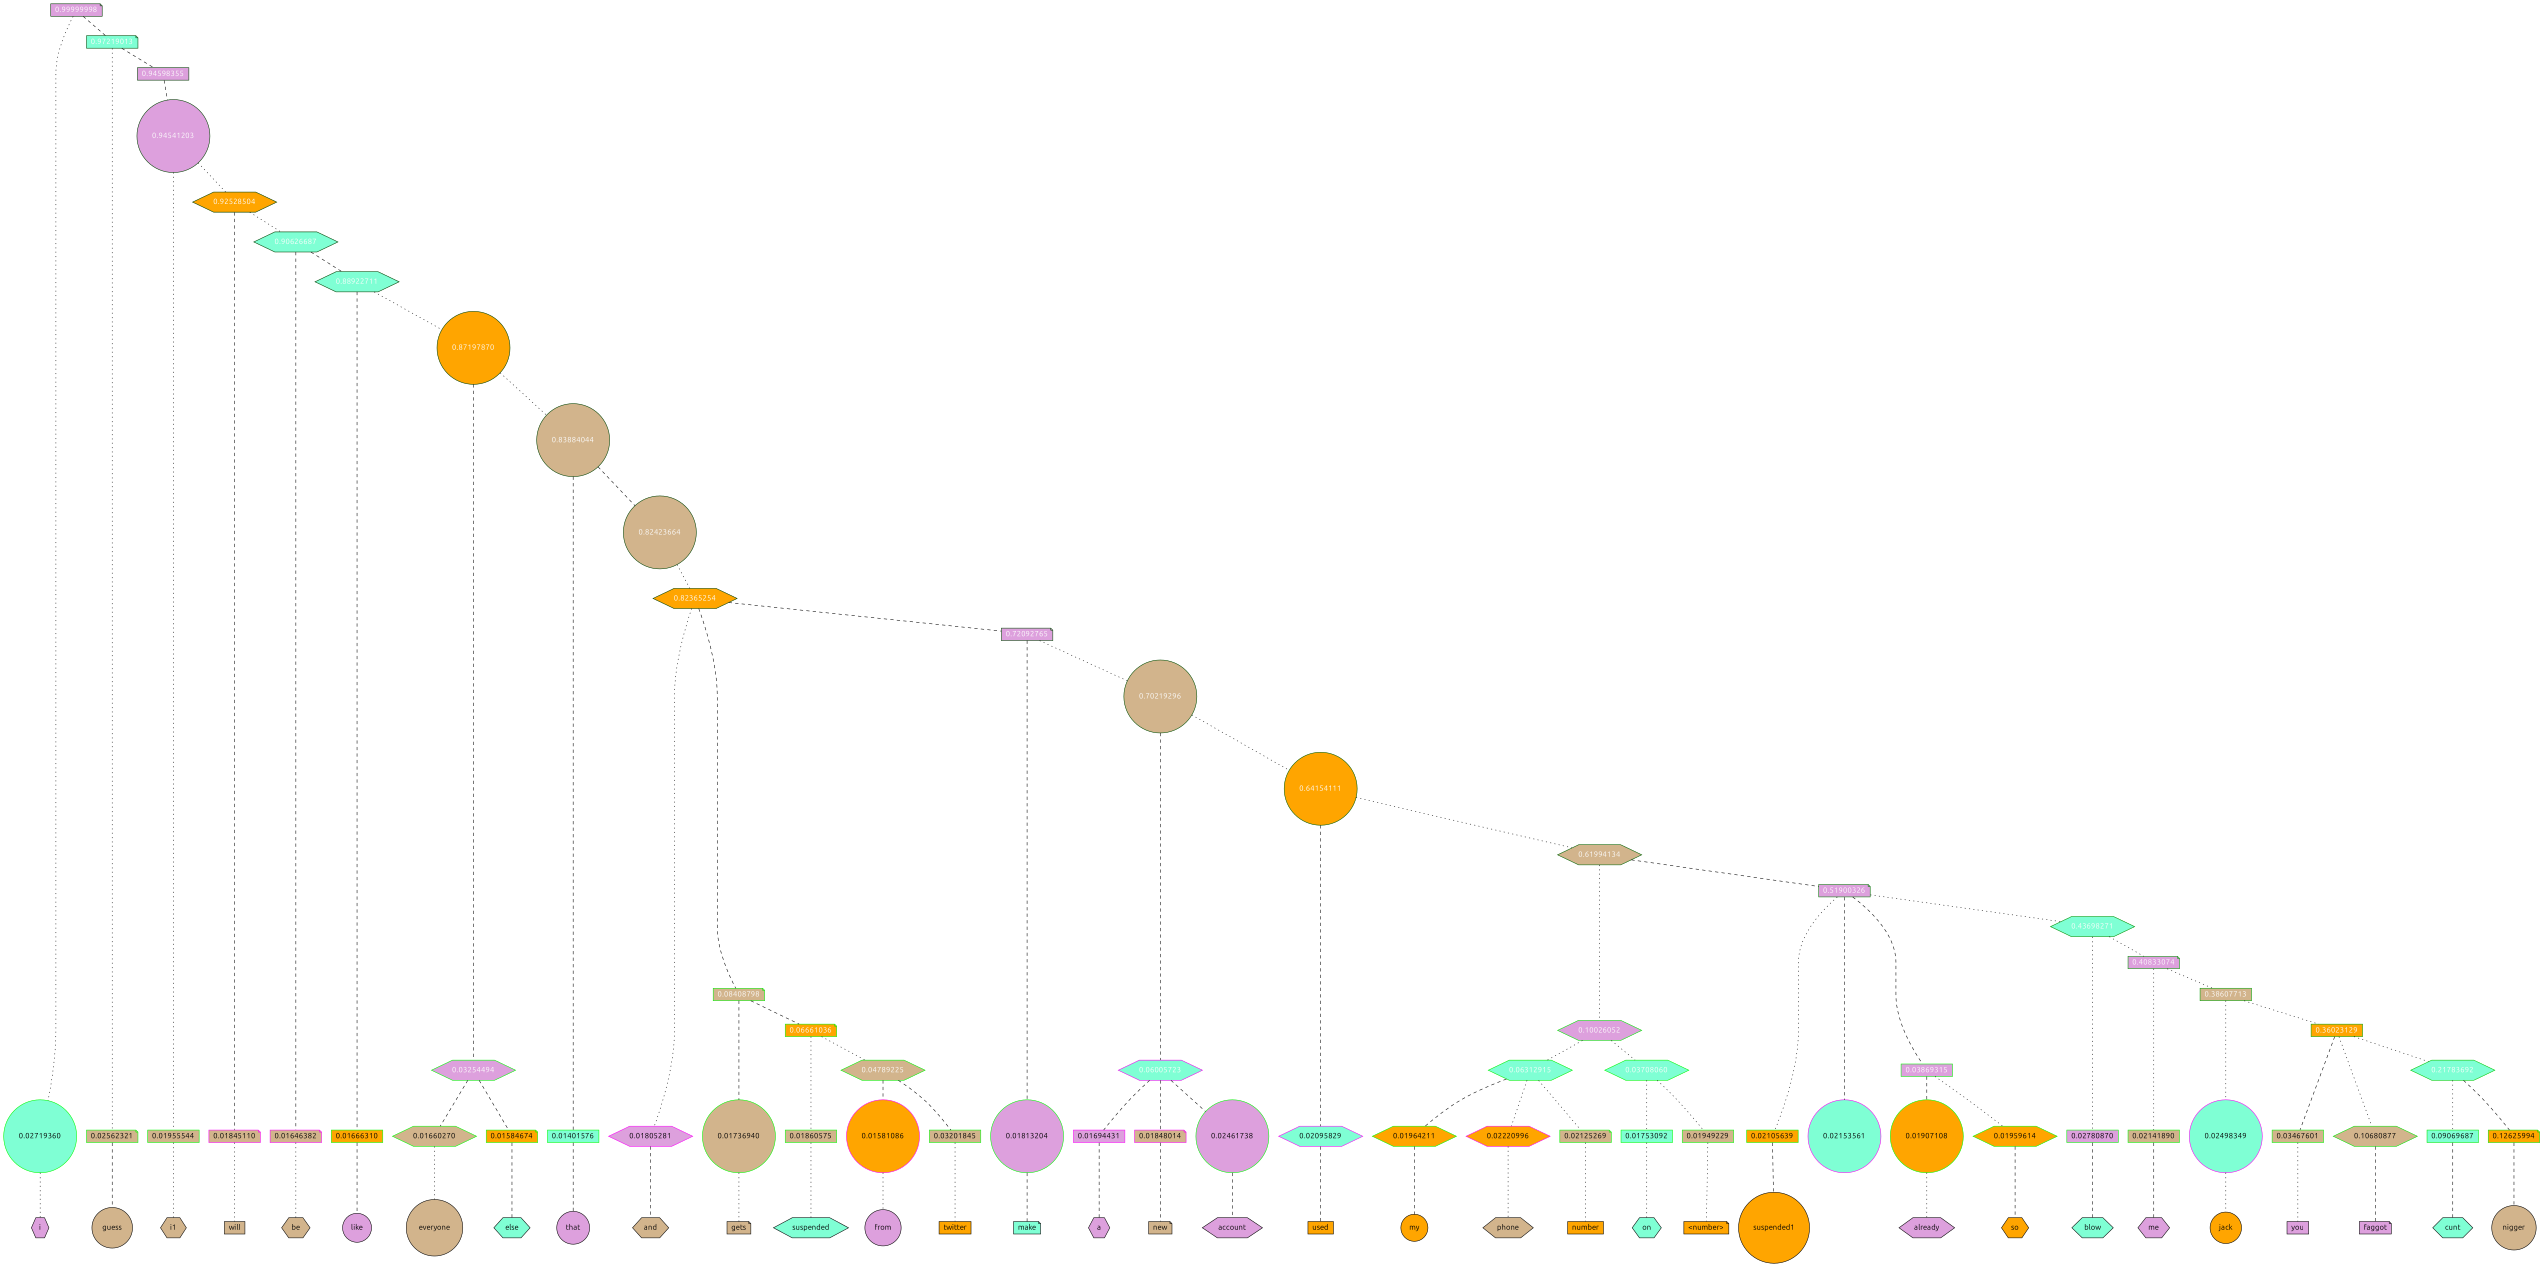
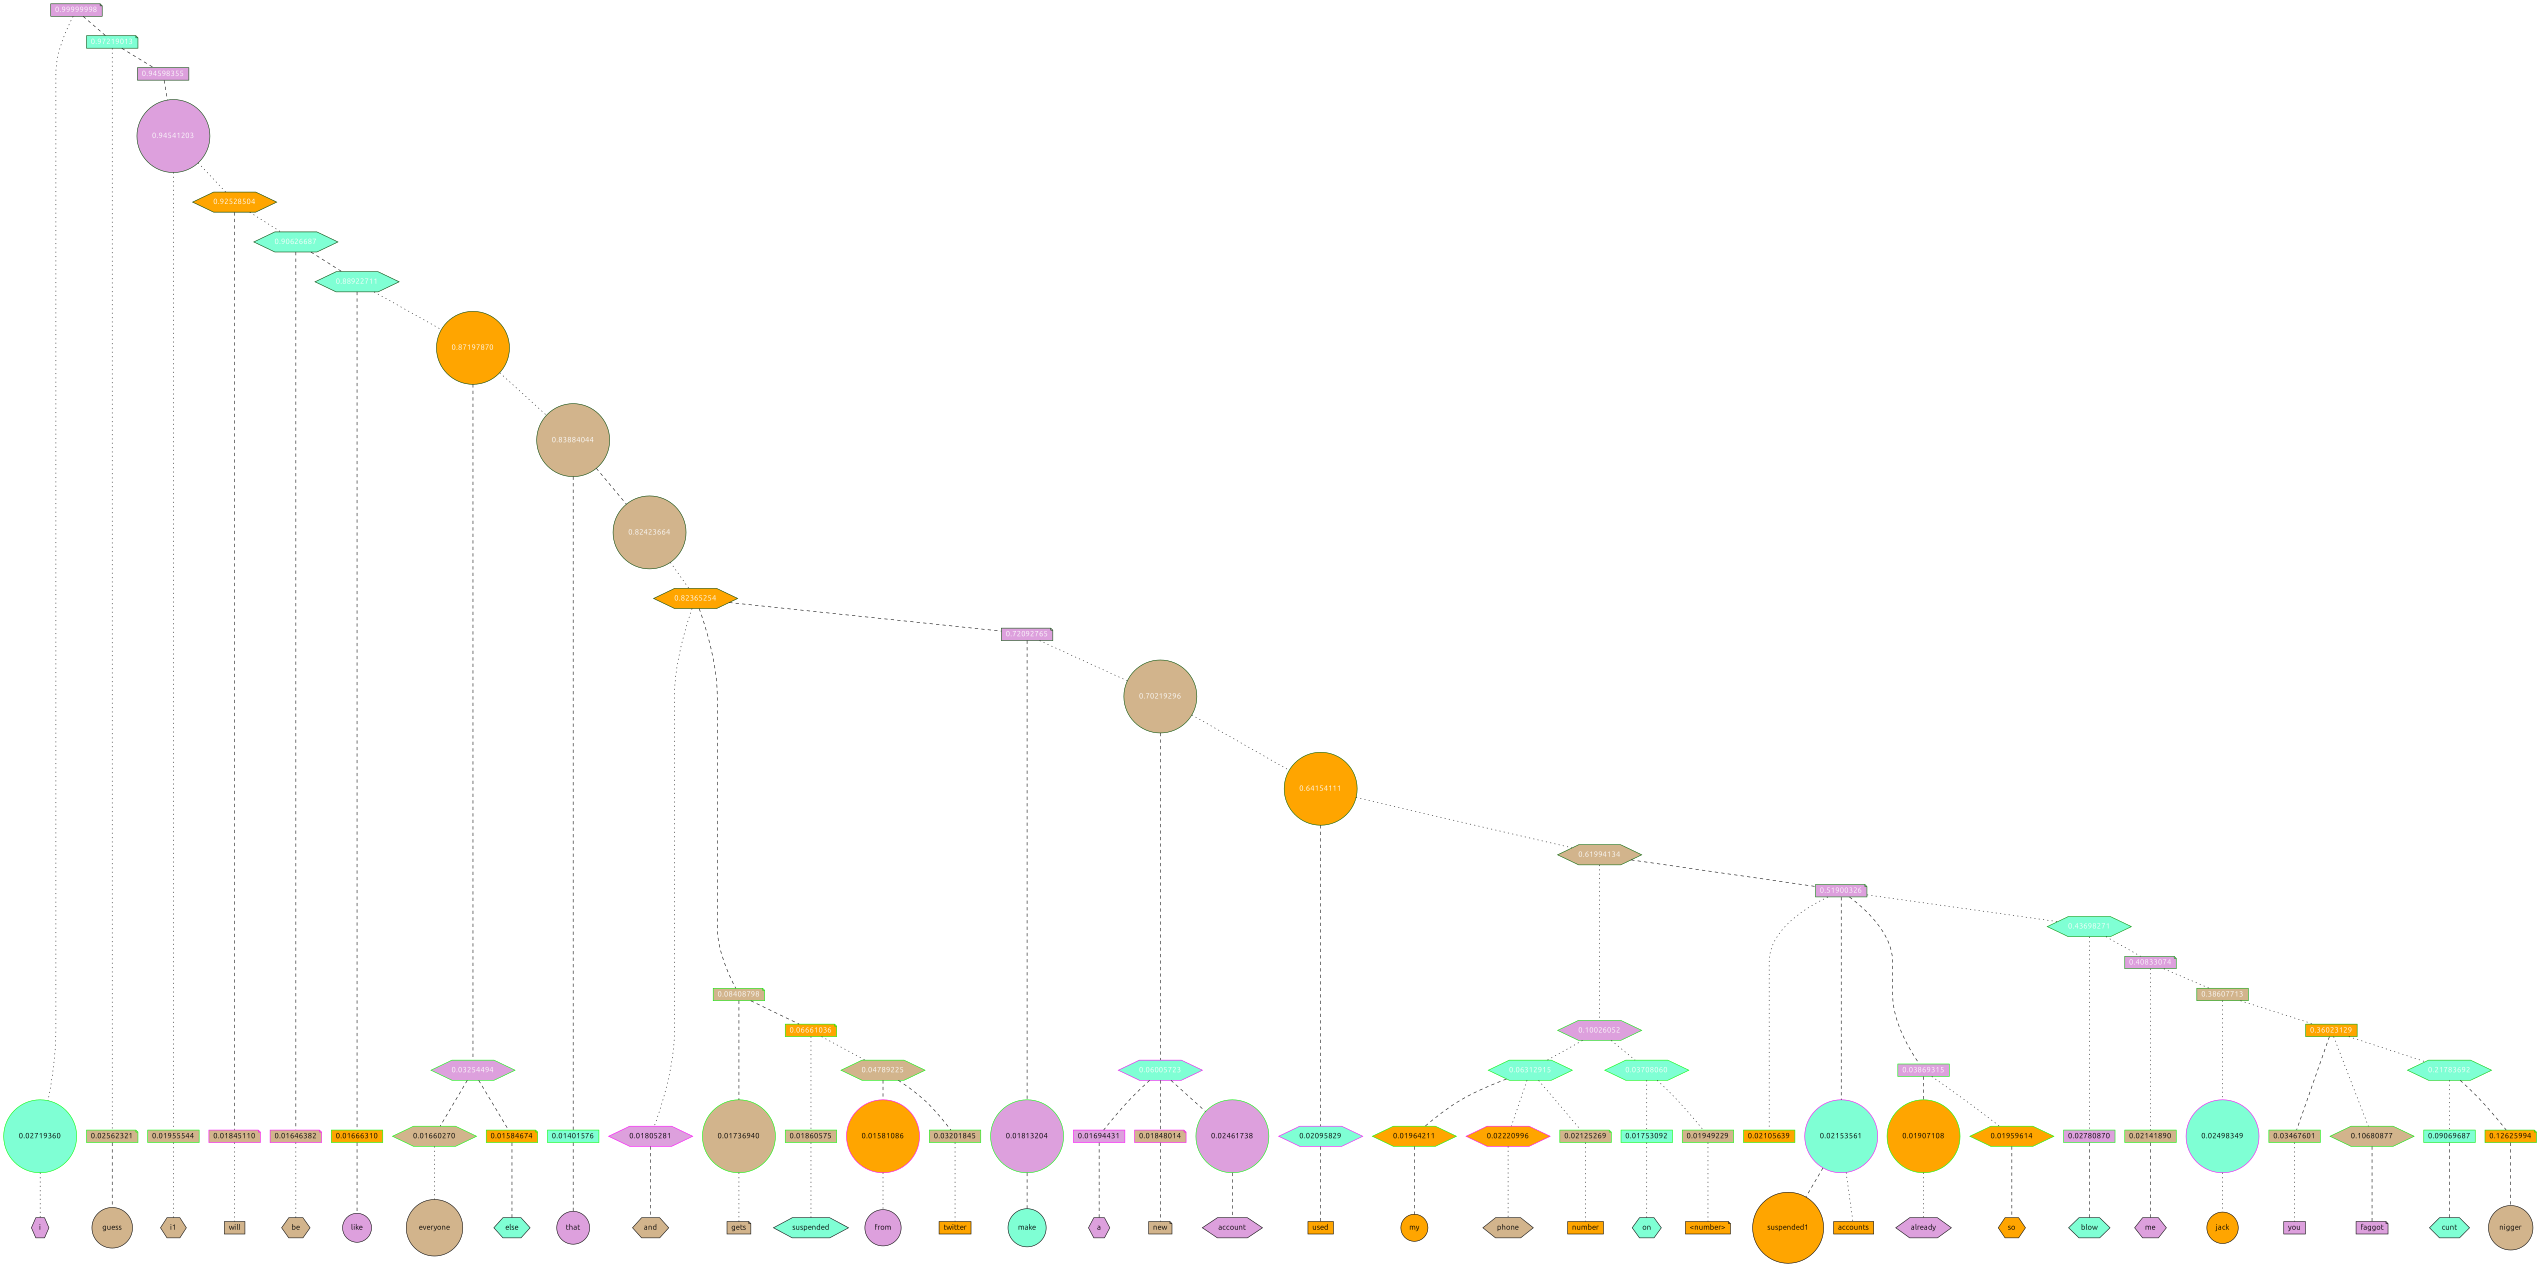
edge "0.02105639" -- "suspended1": now "0.02153561" -- "suspended1"
node "make": shape note -> circle
node "accounts": added
